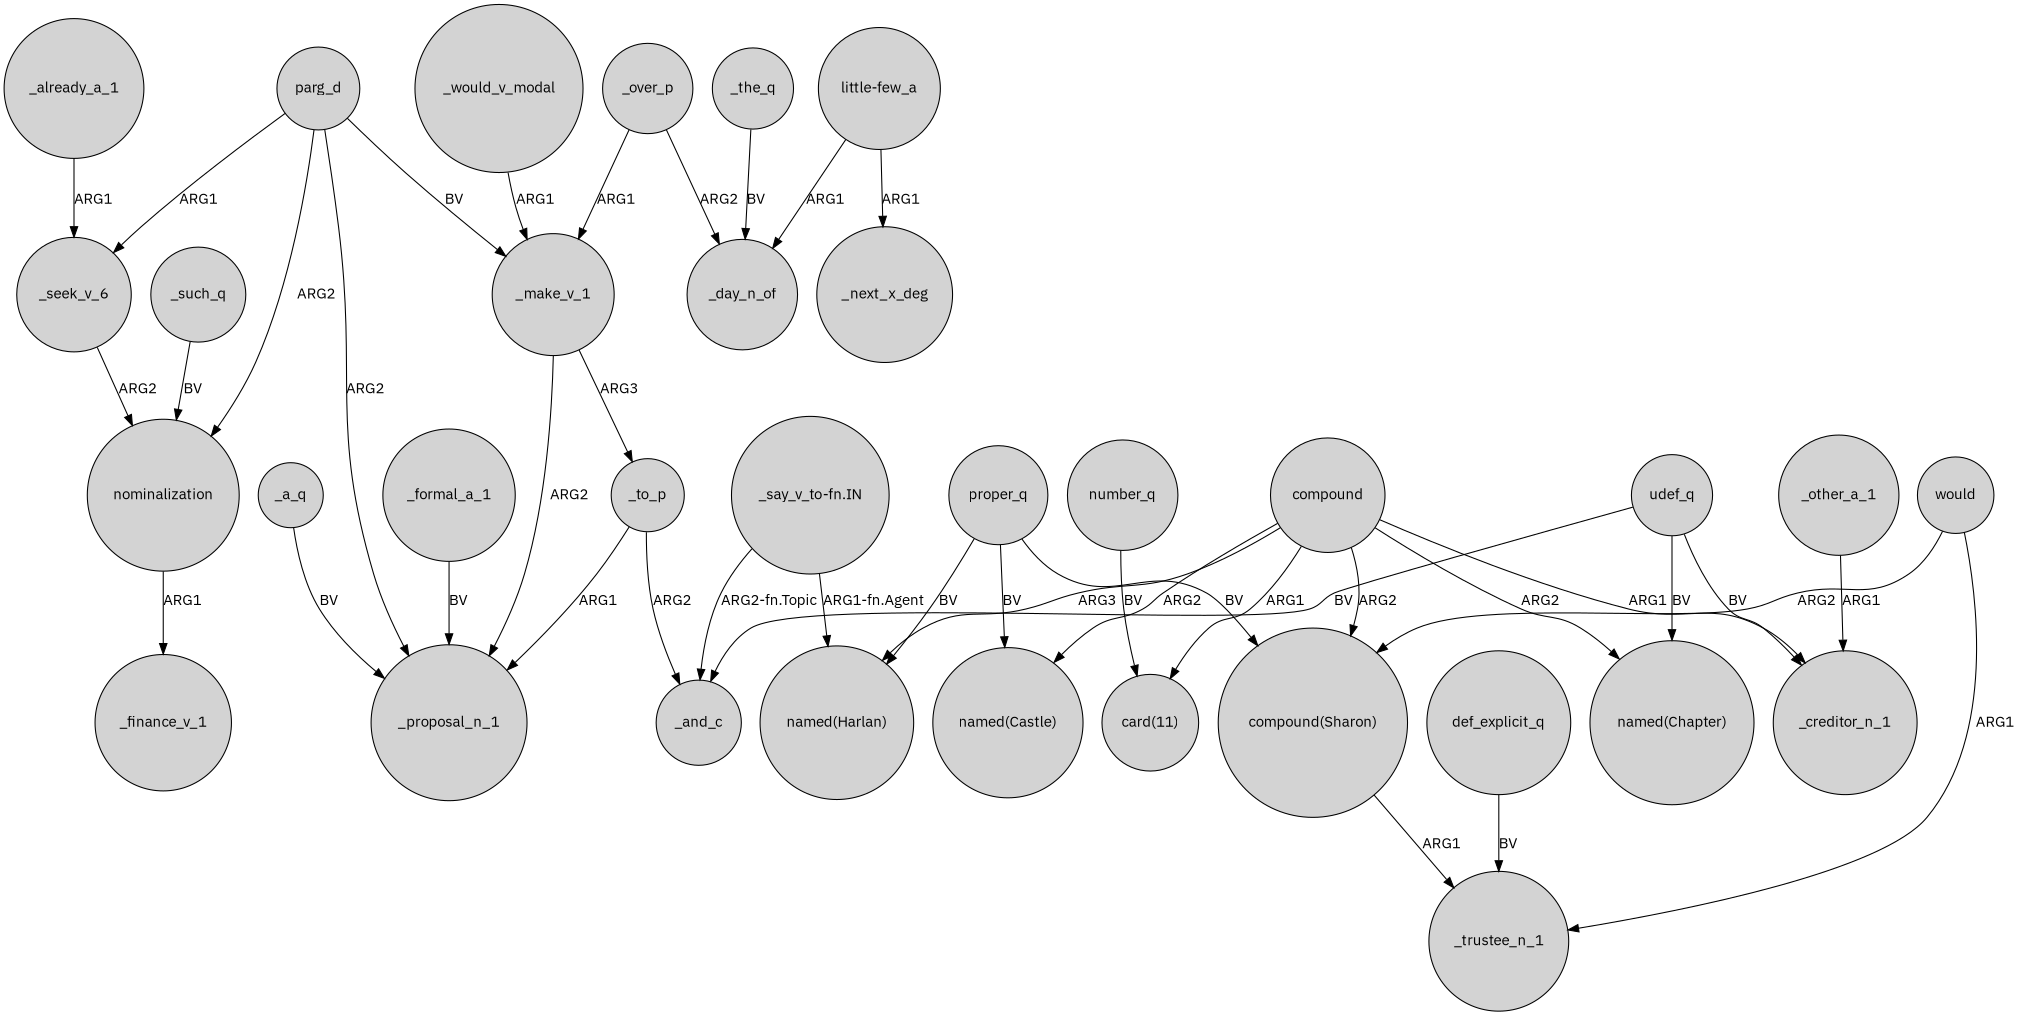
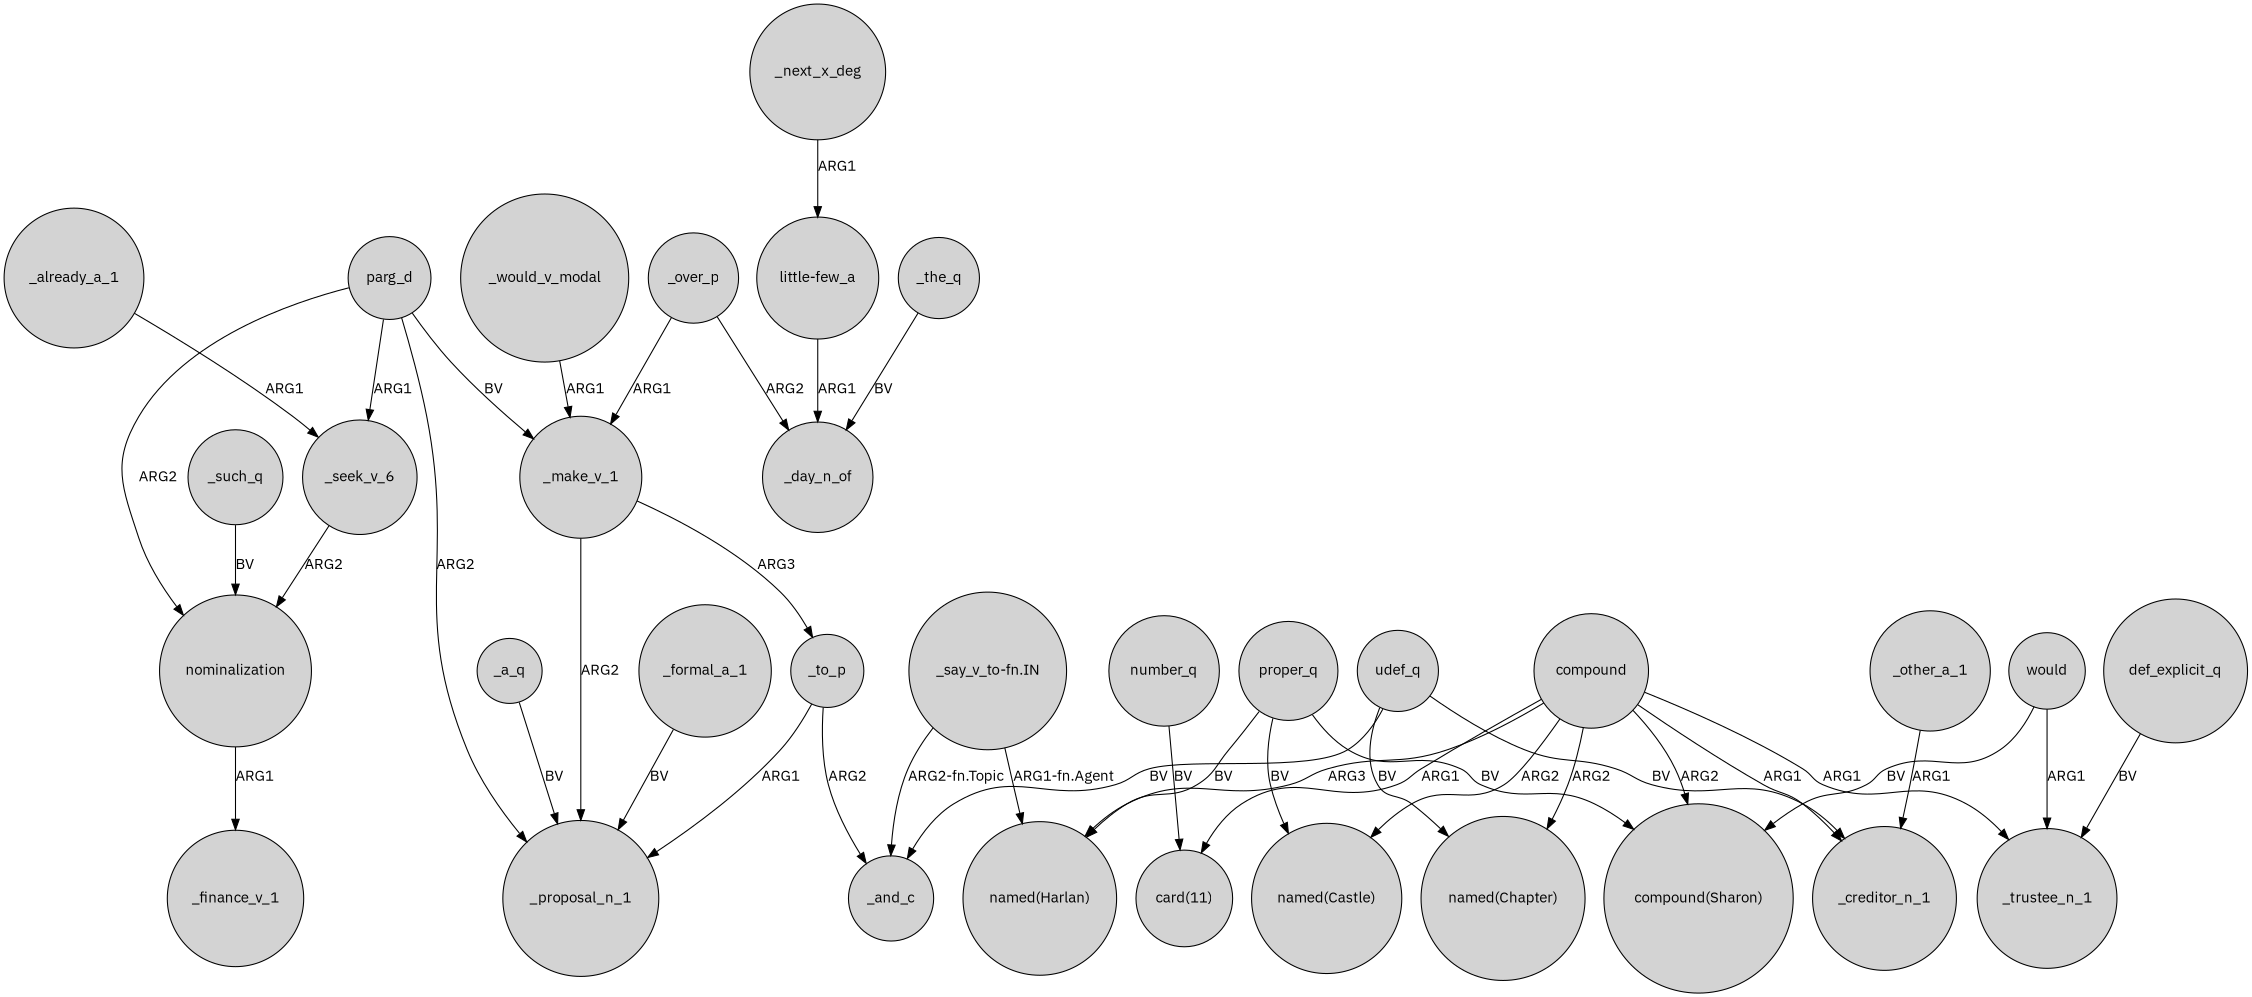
edge "little-few_a" -> "_next_x_deg": reversed
edge "would" -> "compound(Sharon)": label "ARG2" -> "BV"
edge "compound(Sharon)" -> "_trustee_n_1": now "compound" -> "_trustee_n_1"
